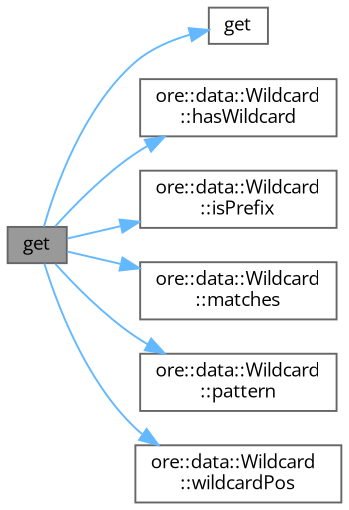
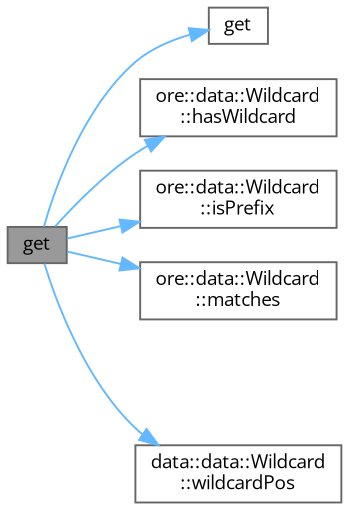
node "ore::data::Wildcard ::pattern": removed
node "ore::data::Wildcard ::wildcardPos": label "ore::data::Wildcard ::wildcardPos" -> "data::data::Wildcard ::wildcardPos"
